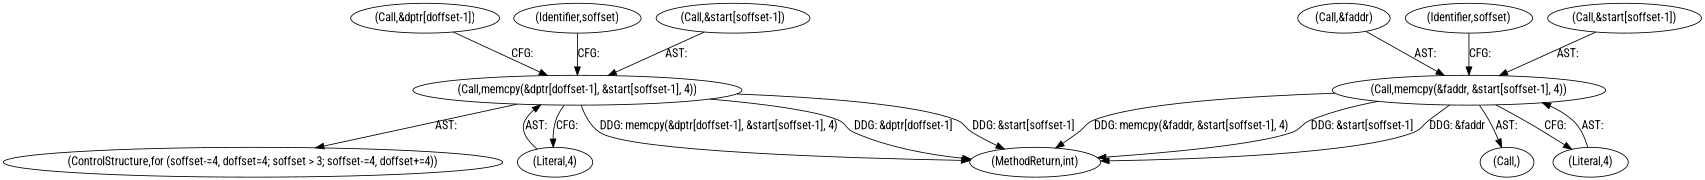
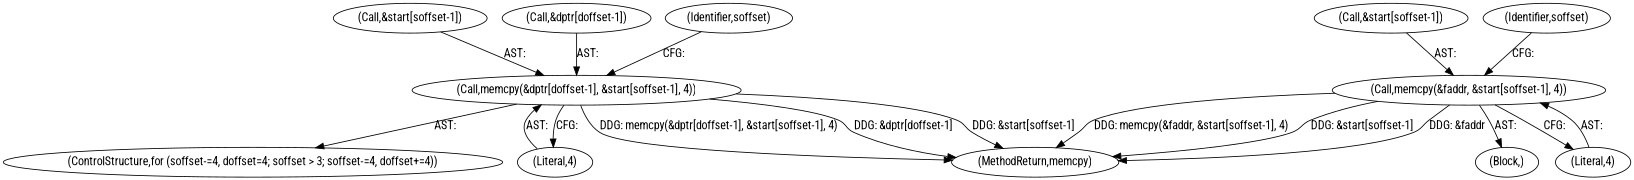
node "(Call,&faddr)": removed
edge "(Call,&dptr[doffset-1])" -> "(Call,memcpy(&dptr[doffset-1], &start[soffset-1], 4))": label "CFG: " -> "AST: "
node "(MethodReturn,int)": label "(MethodReturn,int)" -> "(MethodReturn,memcpy)"
node "(Call,)": label "(Call,)" -> "(Block,)"
